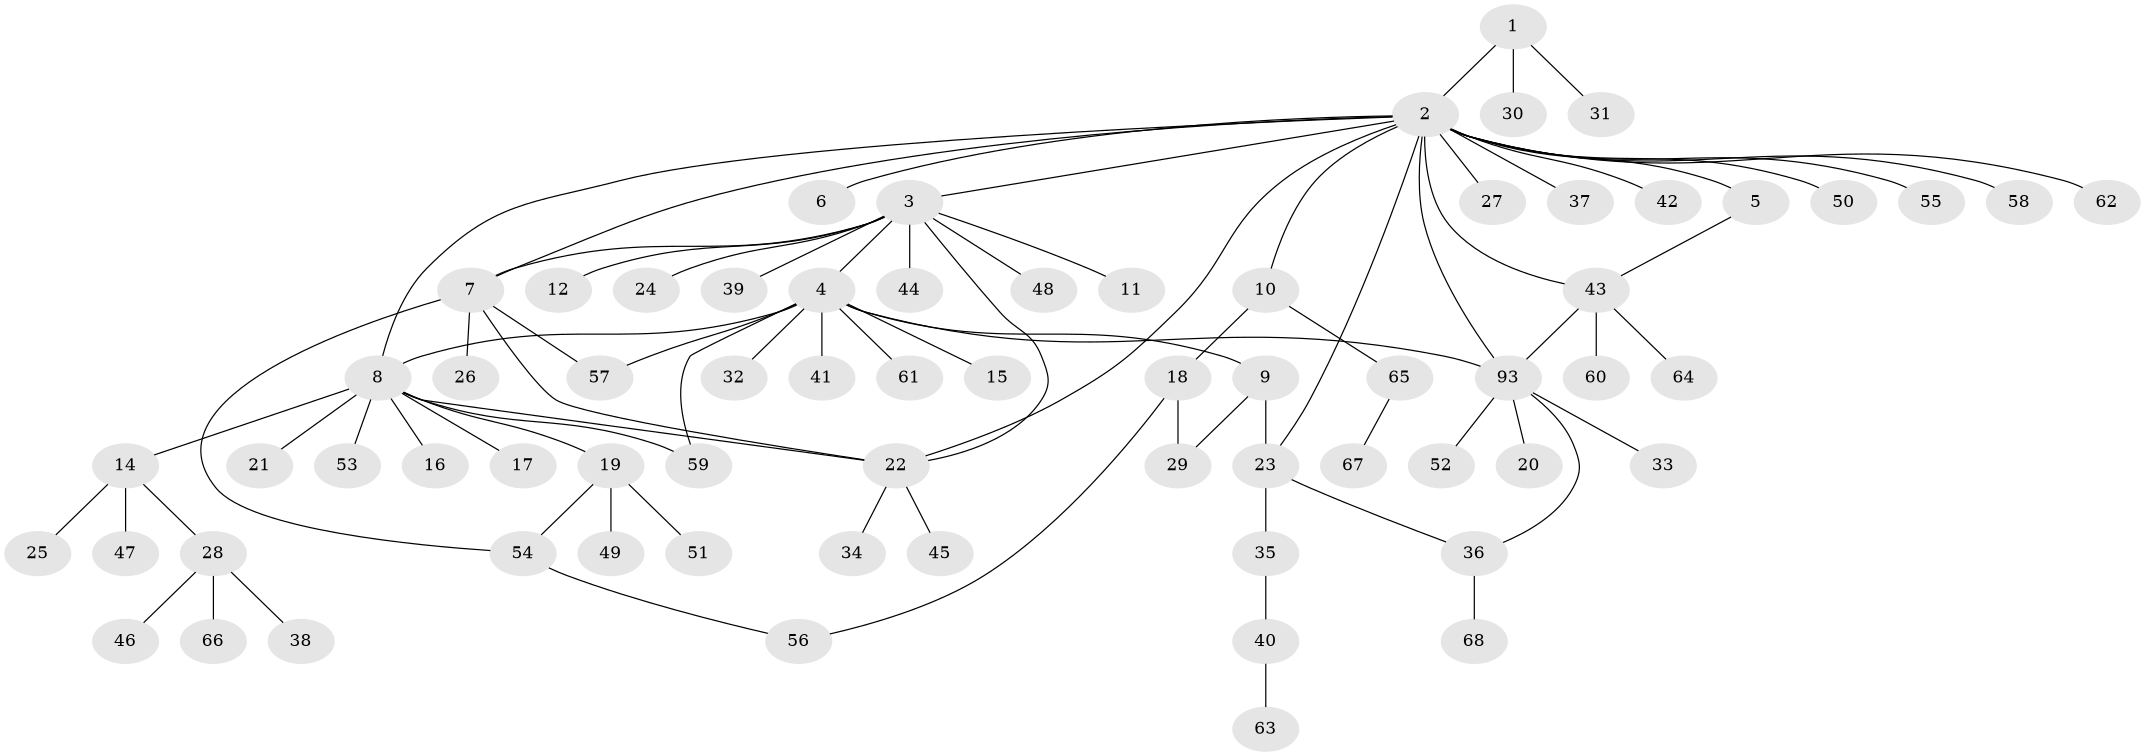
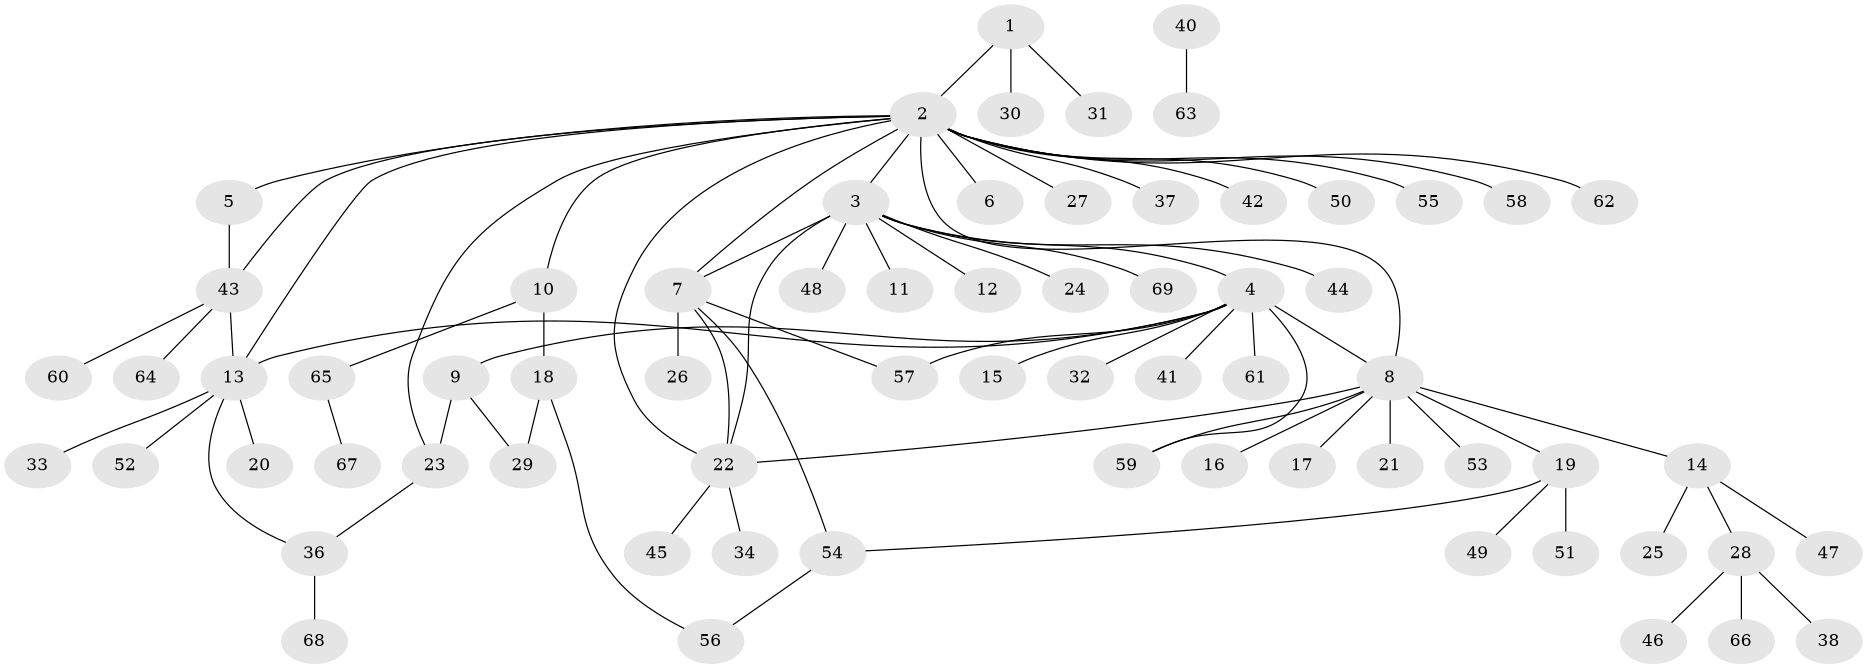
node "39": label "39" -> "69"
node "93": label "93" -> "13"
node "35": removed
